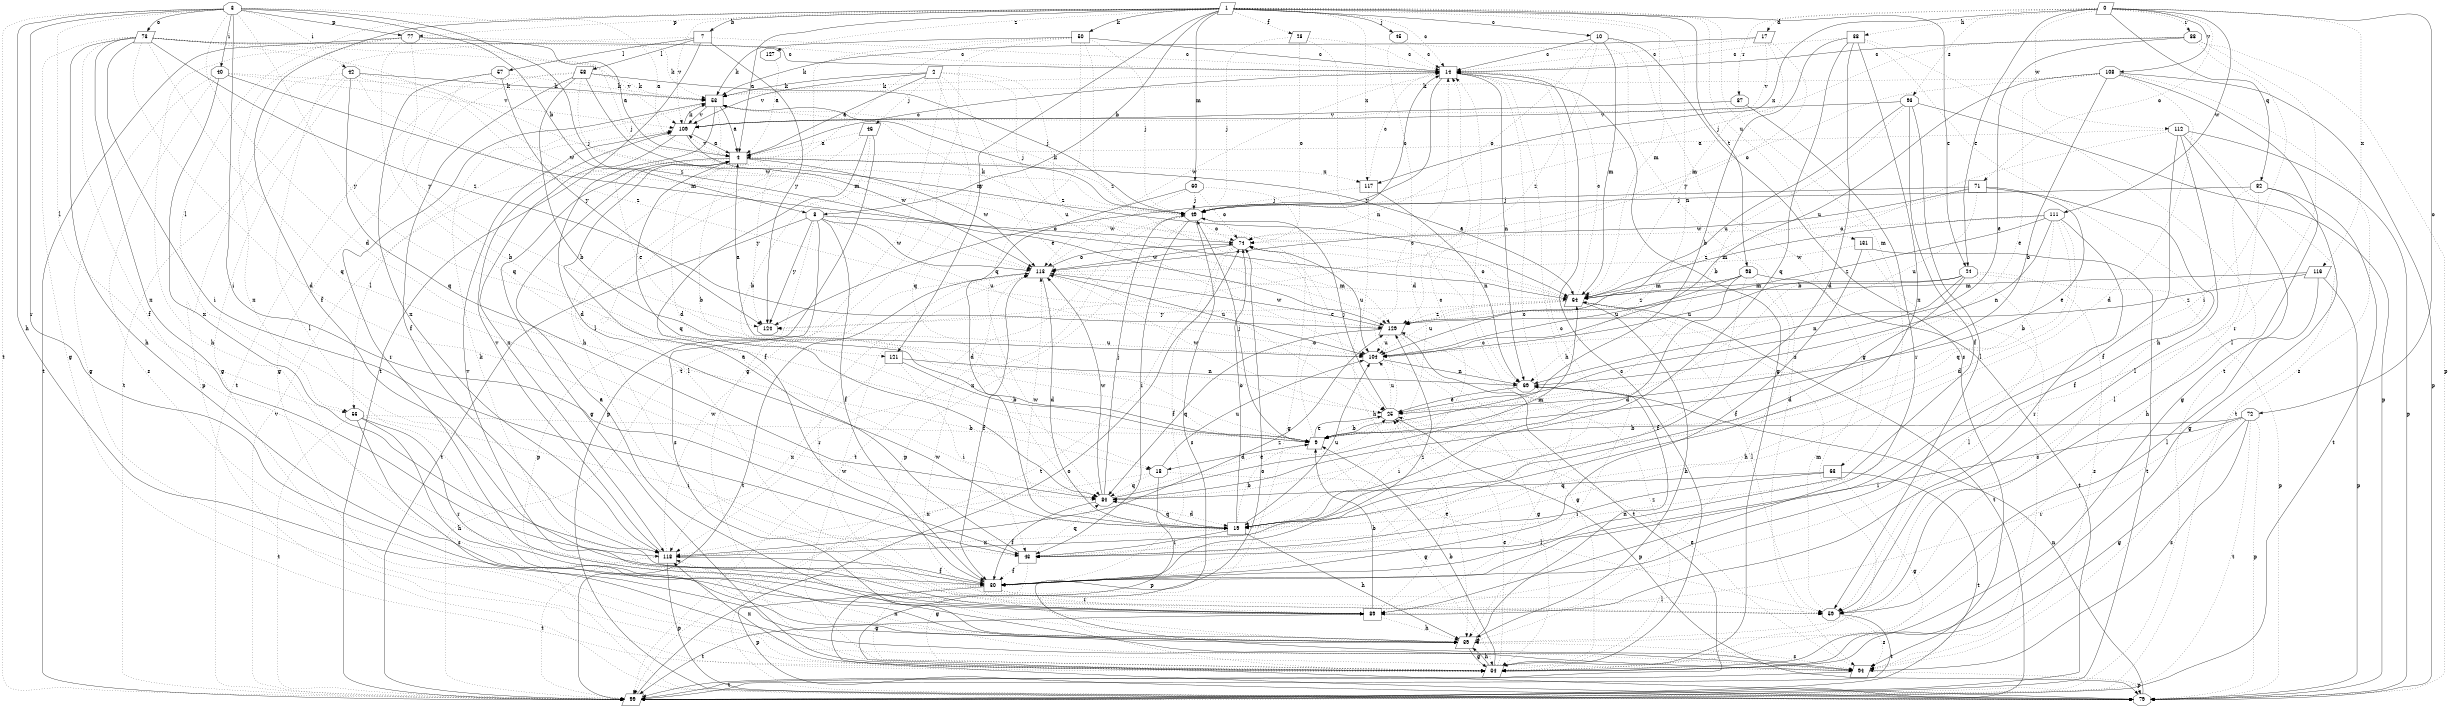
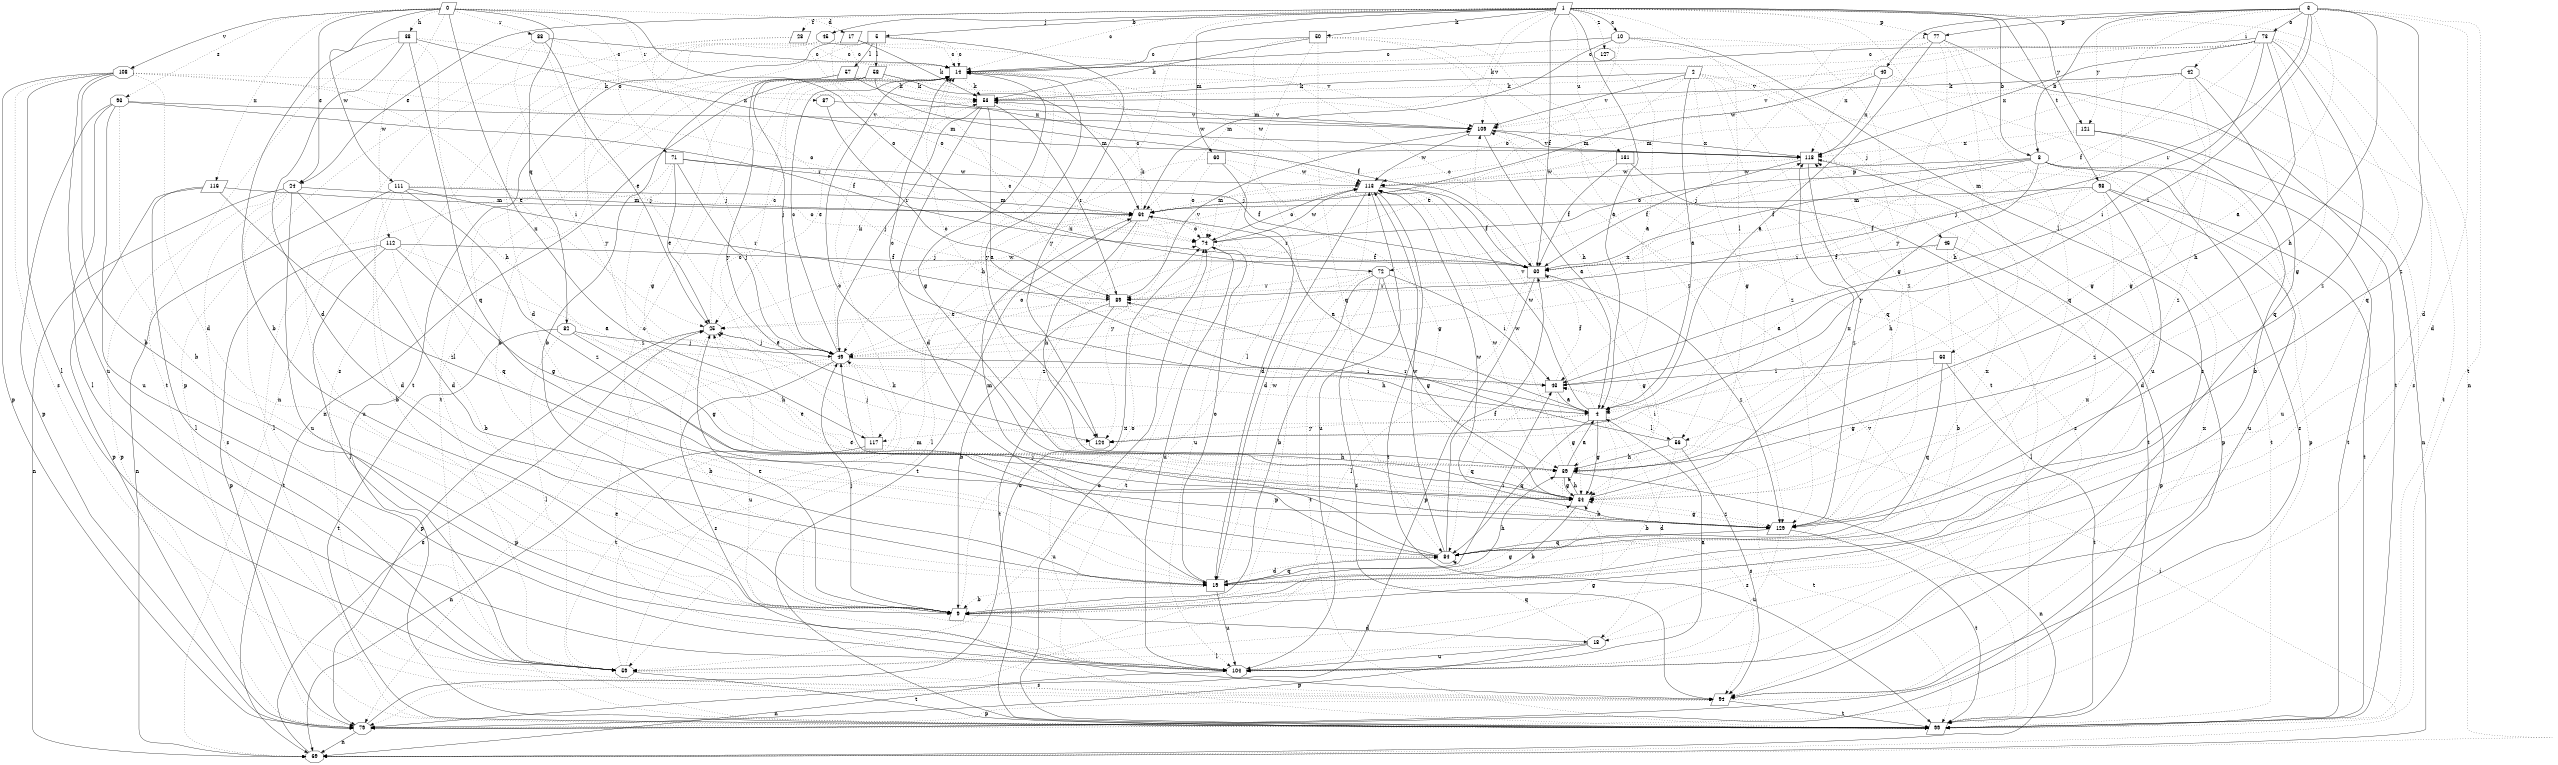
node "7": label "7" -> "5"
node "57": shape octagon -> parallelogram
edge "109" -> "53": removed, label "k"
node "60": shape octagon -> box
edge "42" -> "79": now "42" -> "72"
